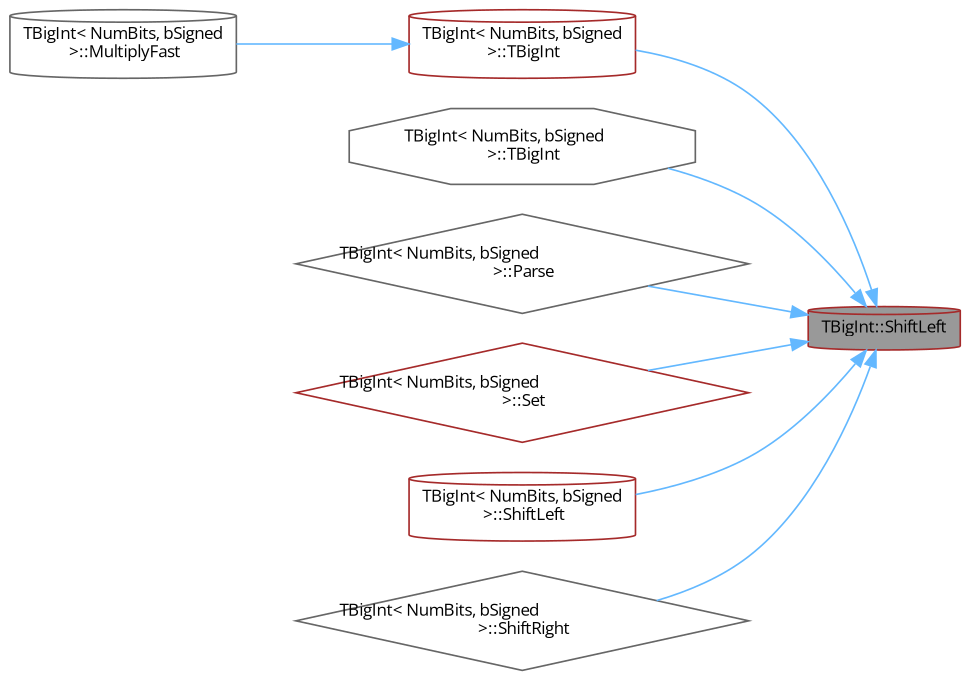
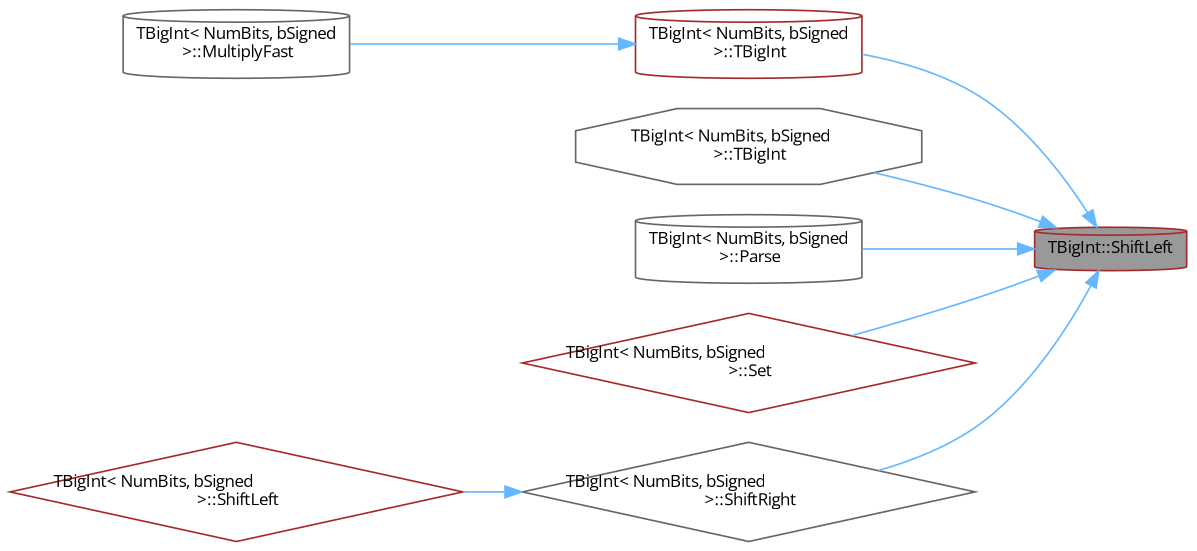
node "TBigInt< NumBits, bSigned >::Parse": shape diamond -> cylinder
edge "TBigInt< NumBits, bSigned >::ShiftLeft" -> "TBigInt::ShiftLeft": now "TBigInt< NumBits, bSigned >::ShiftLeft" -> "TBigInt< NumBits, bSigned >::ShiftRight"
node "TBigInt< NumBits, bSigned >::ShiftLeft": shape cylinder -> diamond
